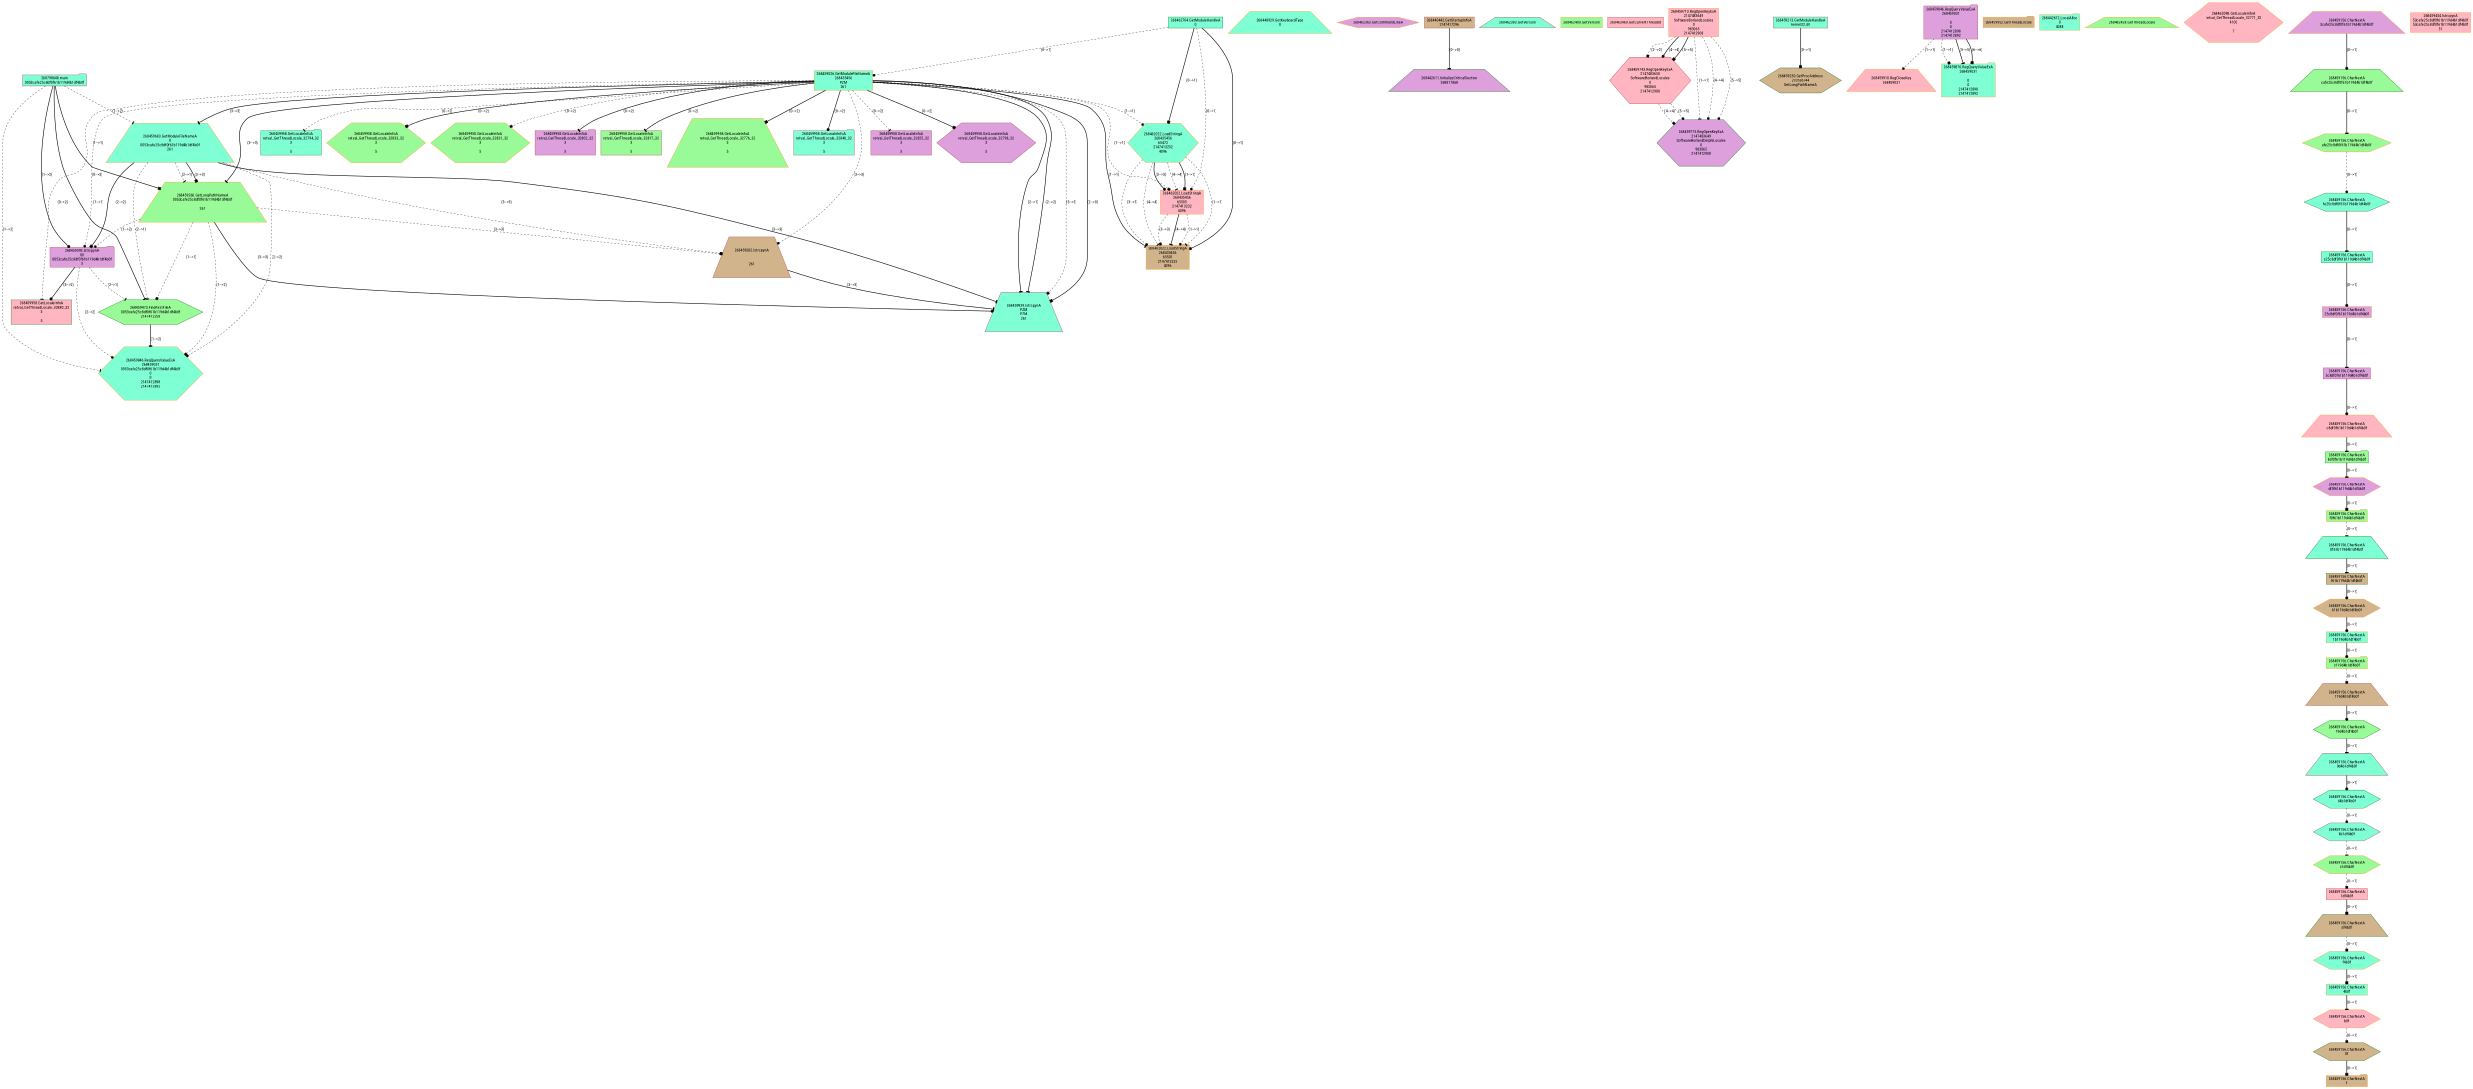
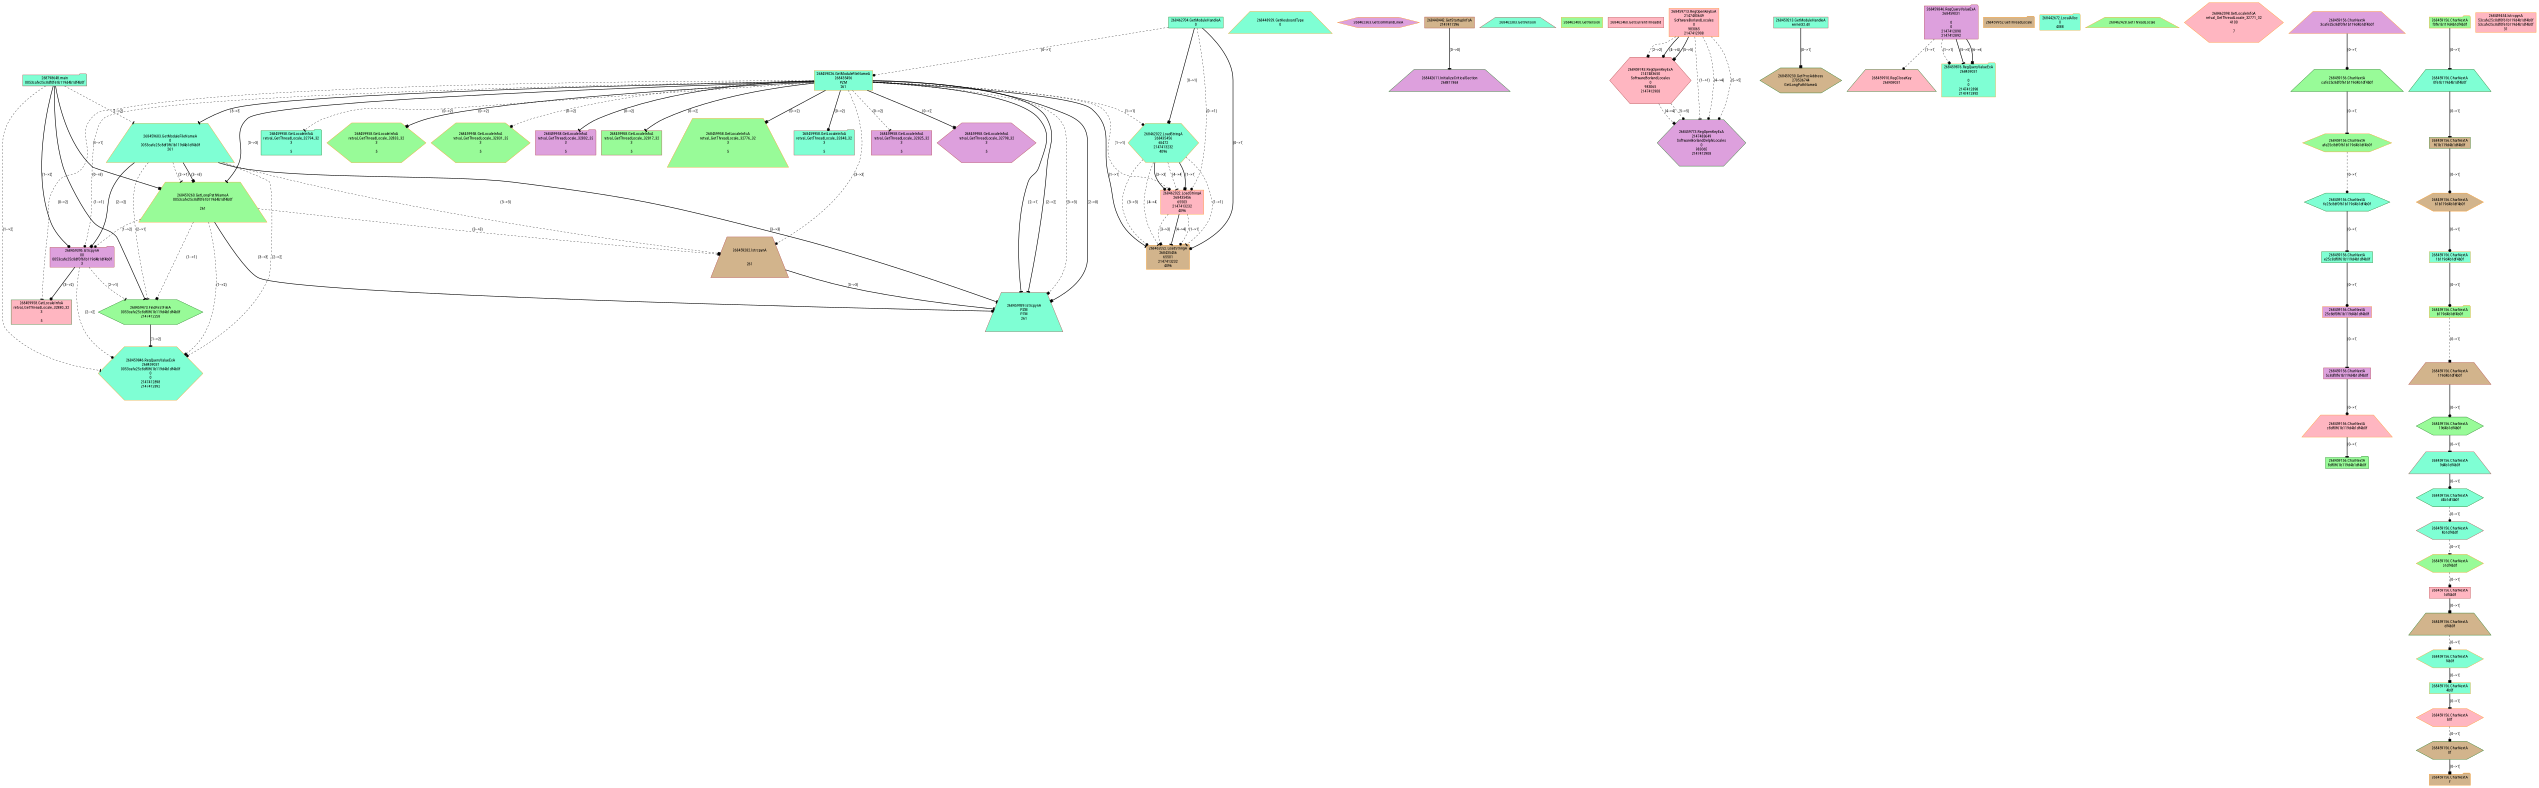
node "268459910.RegCloseKey 268459031": color darkorange -> darkgreen
node "268459156.CharNextA df0f61b119d4b1df4b0f": removed
edge "268459156.CharNextA f0f61b119d4b1df4b0f" -> "268459156.CharNextA 0f61b119d4b1df4b0f": style dashed -> bold
